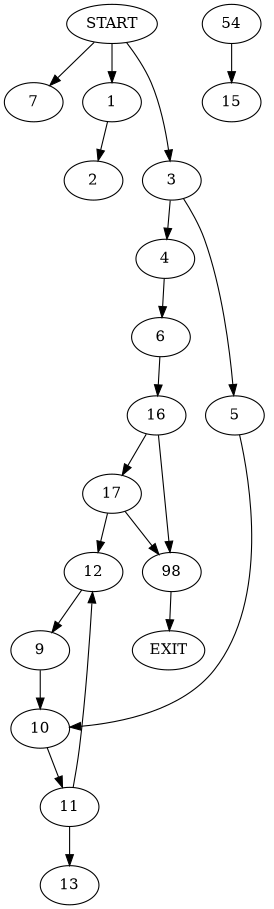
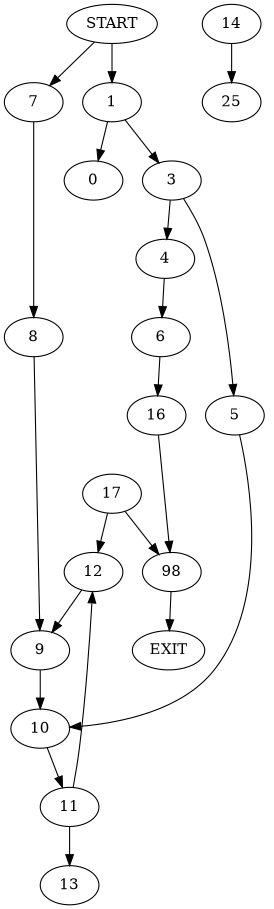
node "54": label "54" -> "14"
edge "START" -> "3": now "1" -> "3"
node "15": label "15" -> "25"
node "2": label "2" -> "0"
node "8": added
edge "16" -> "17": removed
